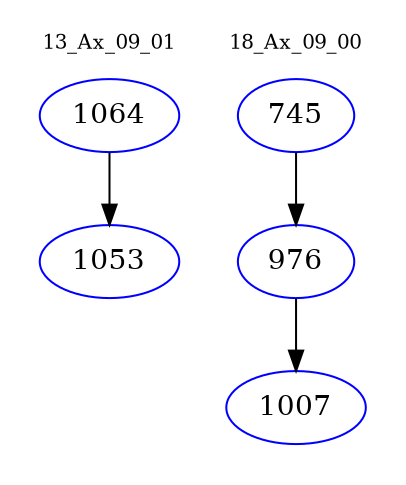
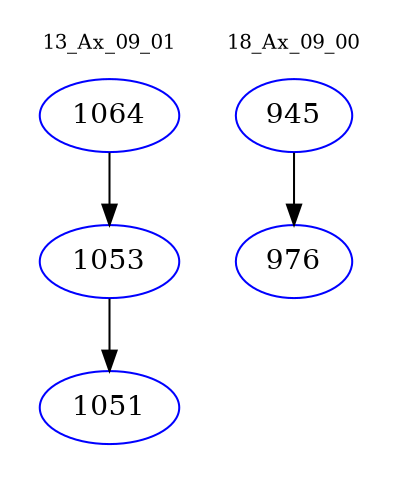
node "745": label "745" -> "945"
node "1051": added
node "1007": removed
